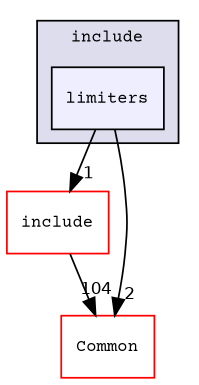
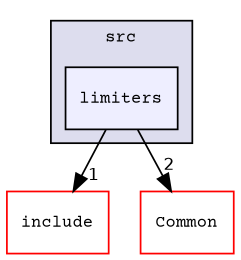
cluster "include": label "include" -> "src"
edge "include" -> "Common": removed
